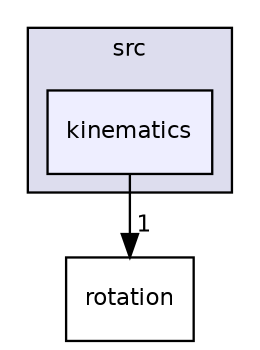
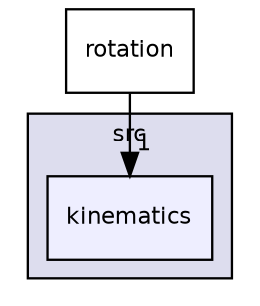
edge "kinematics" -> "rotation": reversed
